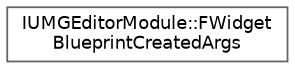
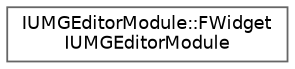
node "IUMGEditorModule::FWidget BlueprintCreatedArgs": label "IUMGEditorModule::FWidget BlueprintCreatedArgs" -> "IUMGEditorModule::FWidget IUMGEditorModule"
